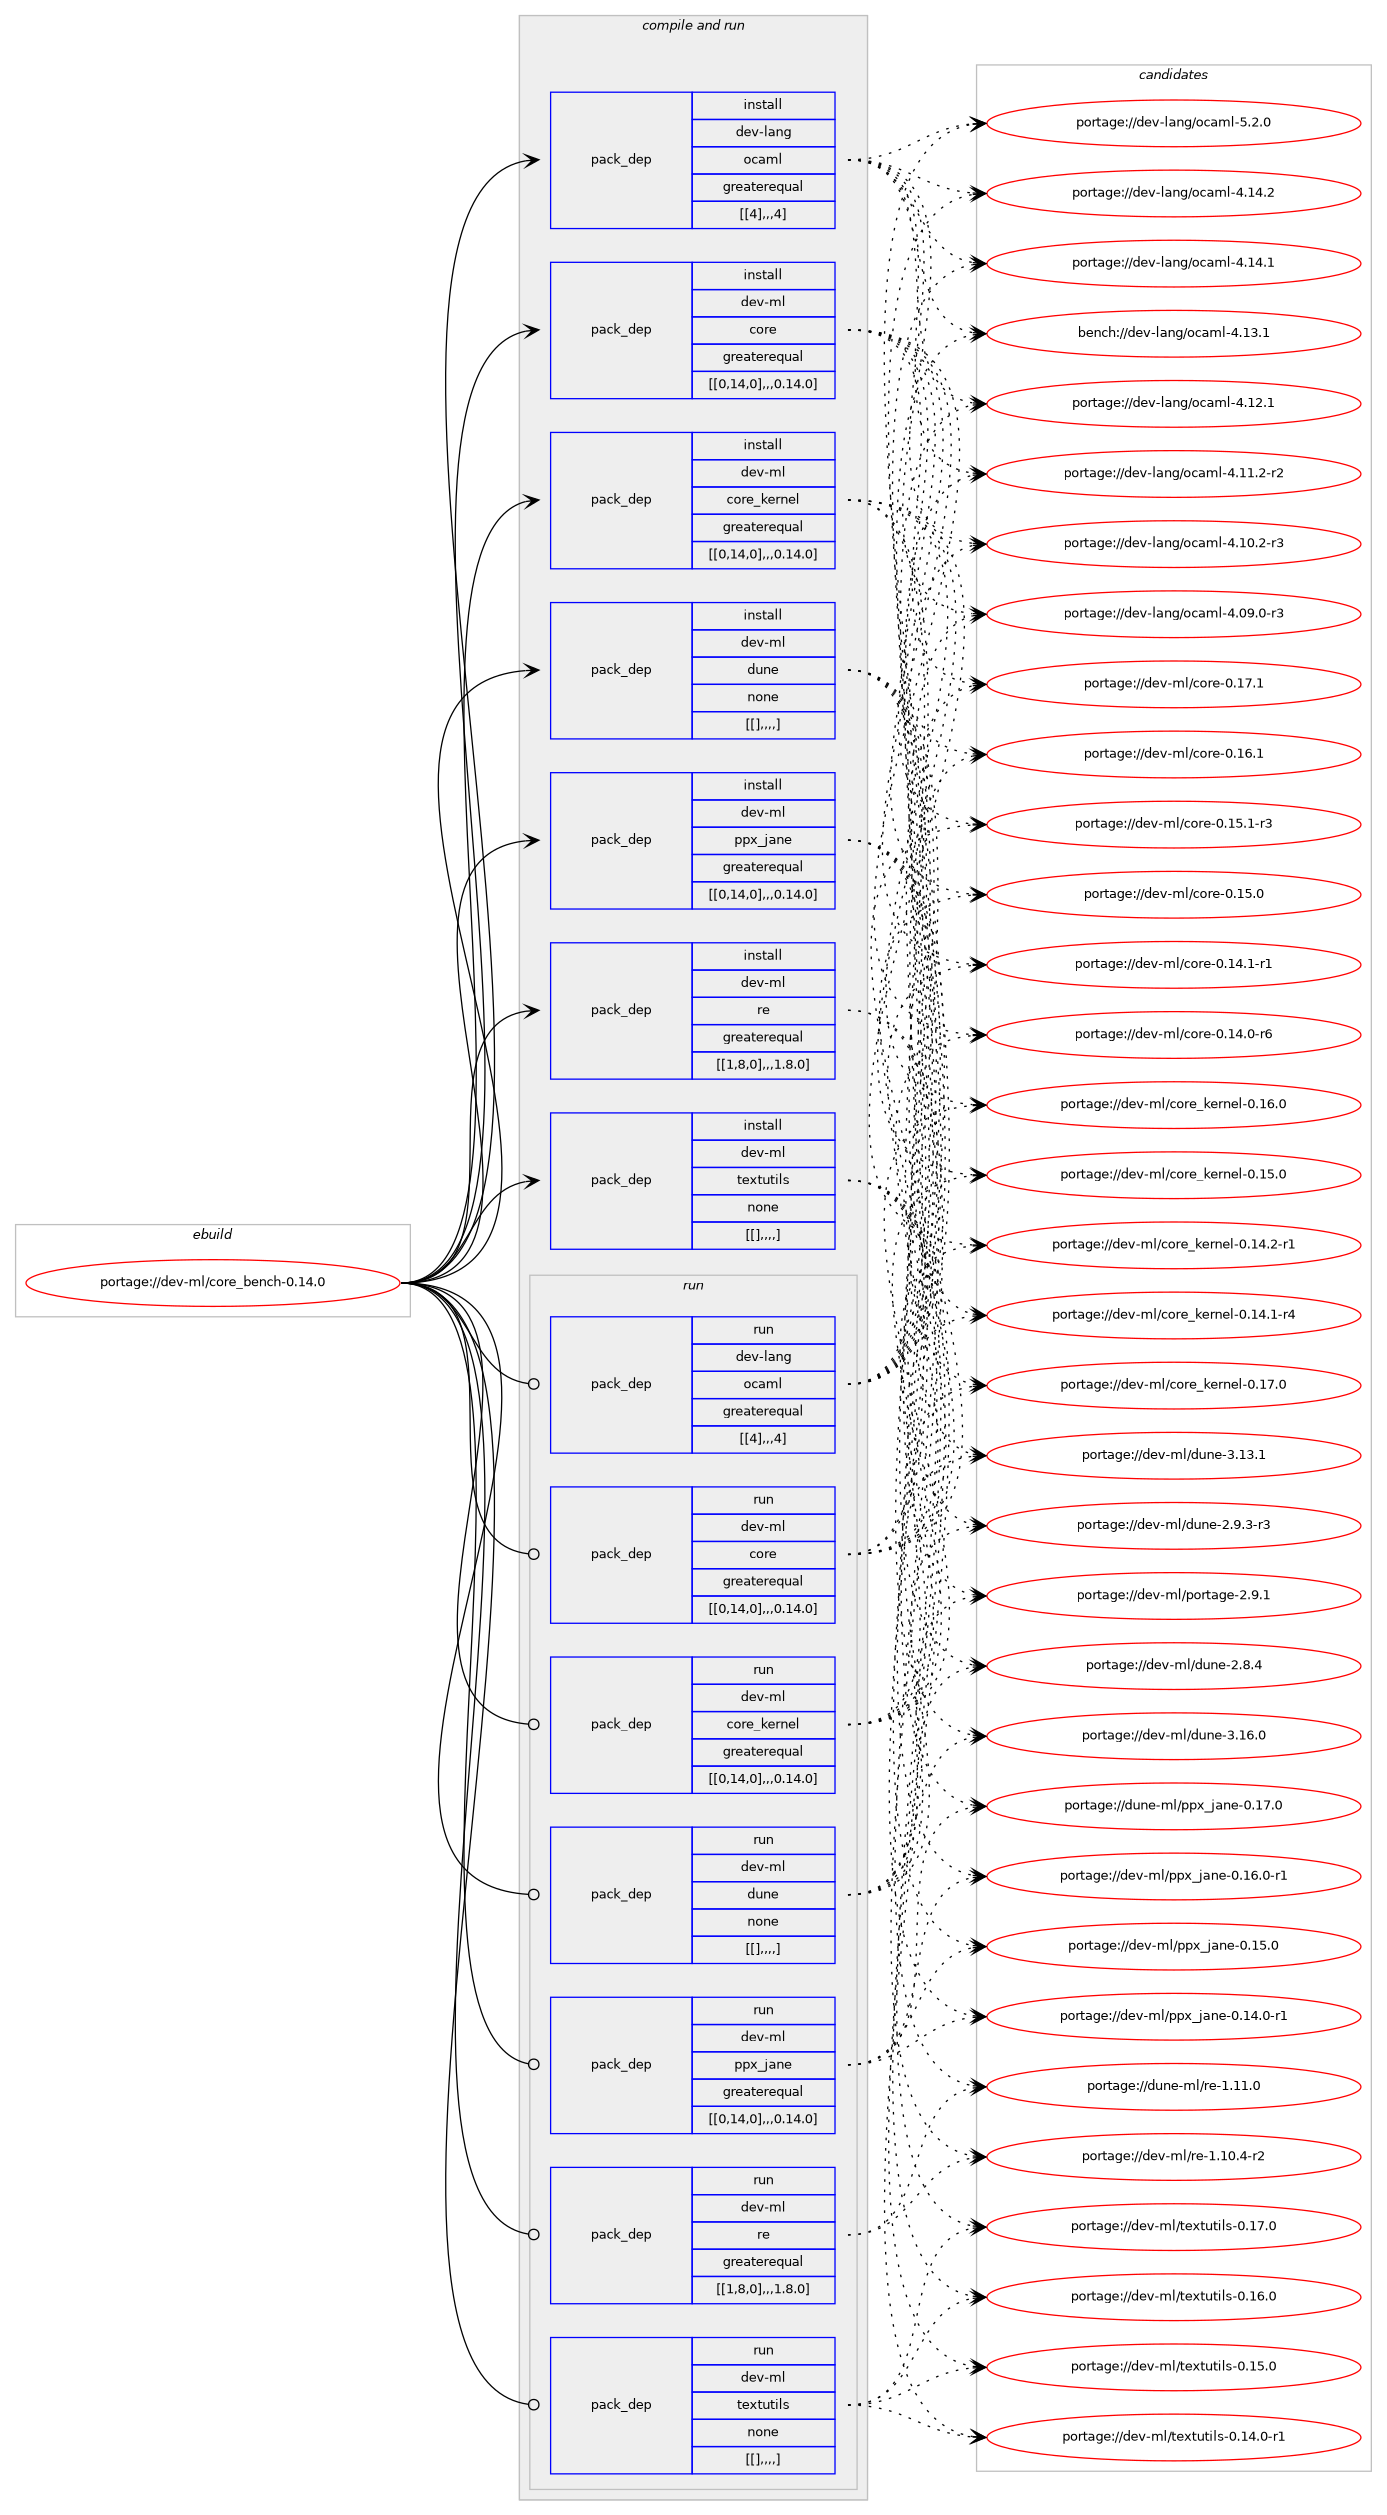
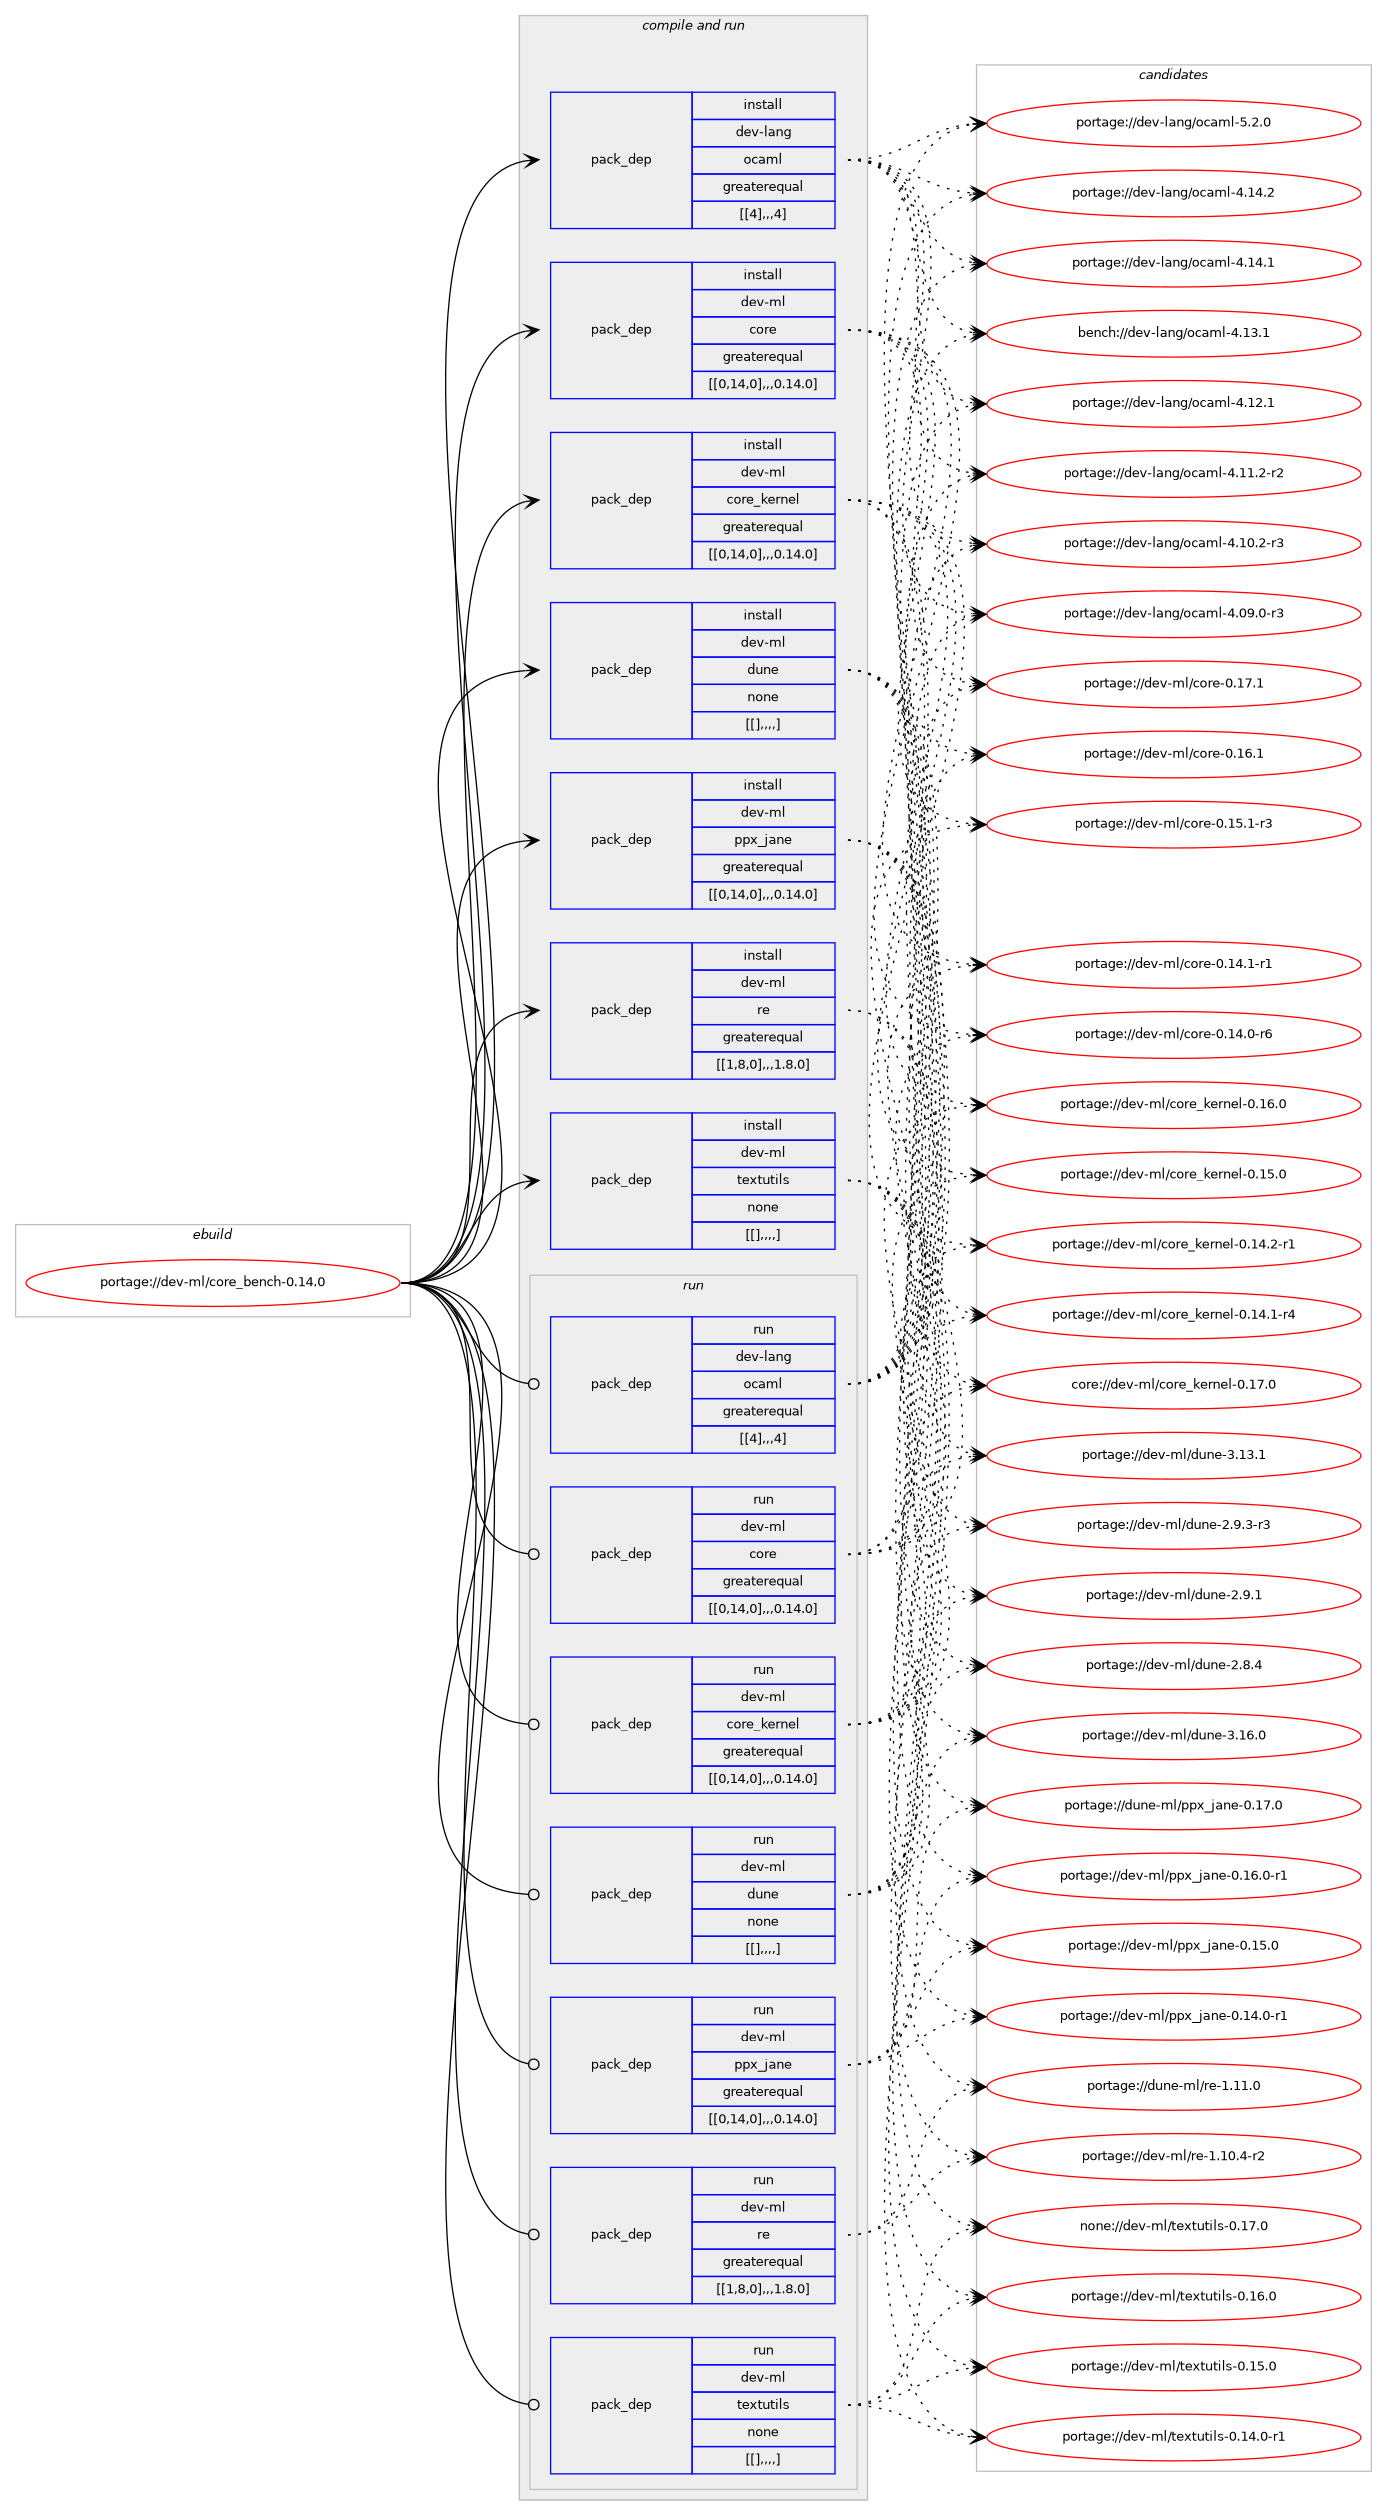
node "portage://dev-ml/core-0.15.0": removed
node "portage://dev-ml/core_kernel-0.17.0": label "portage://dev-ml/core_kernel-0.17.0" -> "core://dev-ml/core_kernel-0.17.0"
node "portage://dev-ml/portage-2.9.1": label "portage://dev-ml/portage-2.9.1" -> "portage://dev-ml/dune-2.9.1"
node "portage://dev-ml/textutils-0.17.0": label "portage://dev-ml/textutils-0.17.0" -> "none://dev-ml/textutils-0.17.0"
